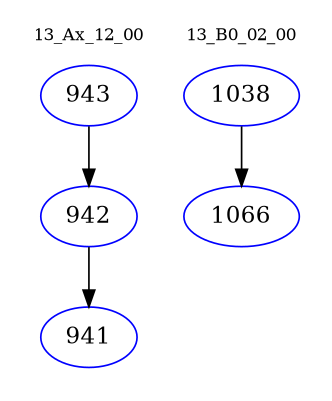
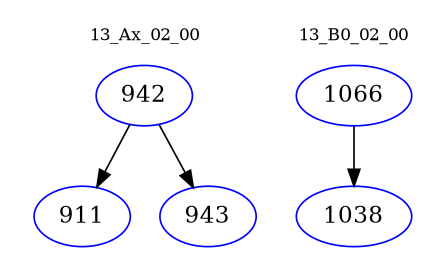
cluster "13_Ax_12_00": label "13_Ax_12_00" -> "13_Ax_02_00"
edge "943" -> "942": reversed
edge "1038" -> "1066": reversed
node "941": label "941" -> "911"
